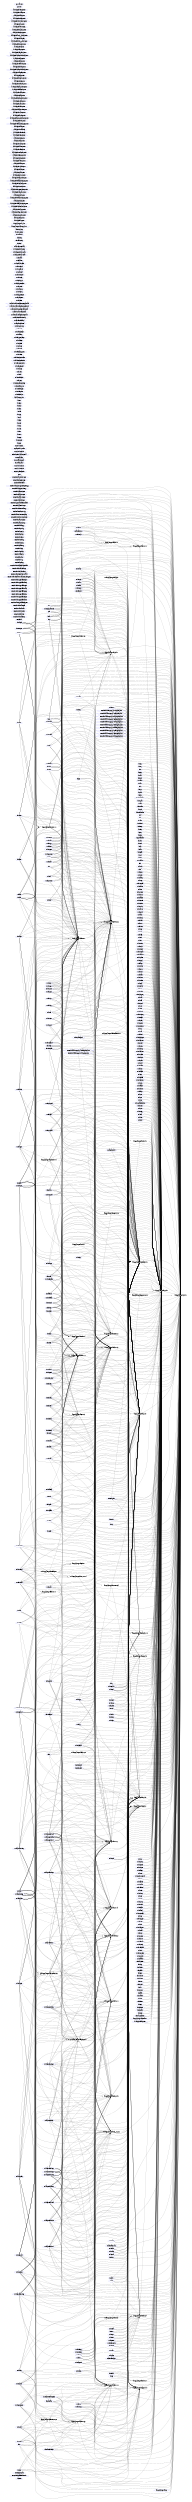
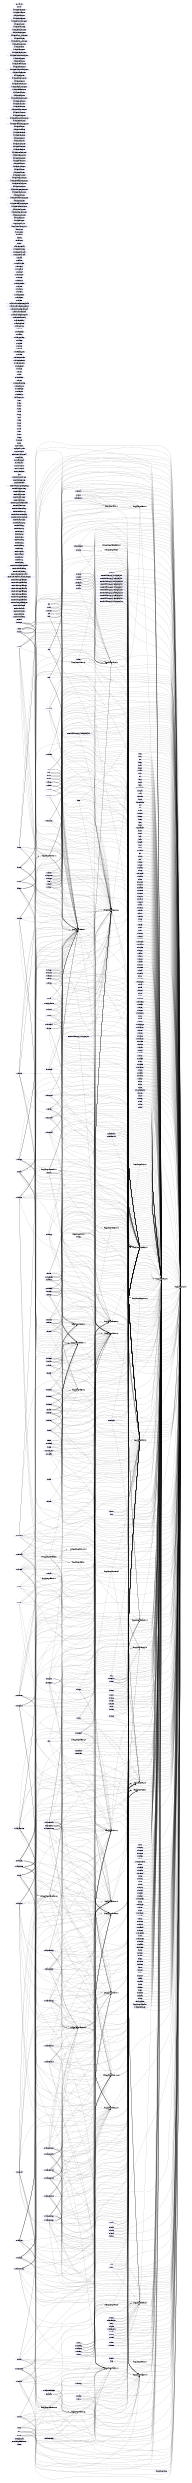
node "/usr/bin/whoami": removed
